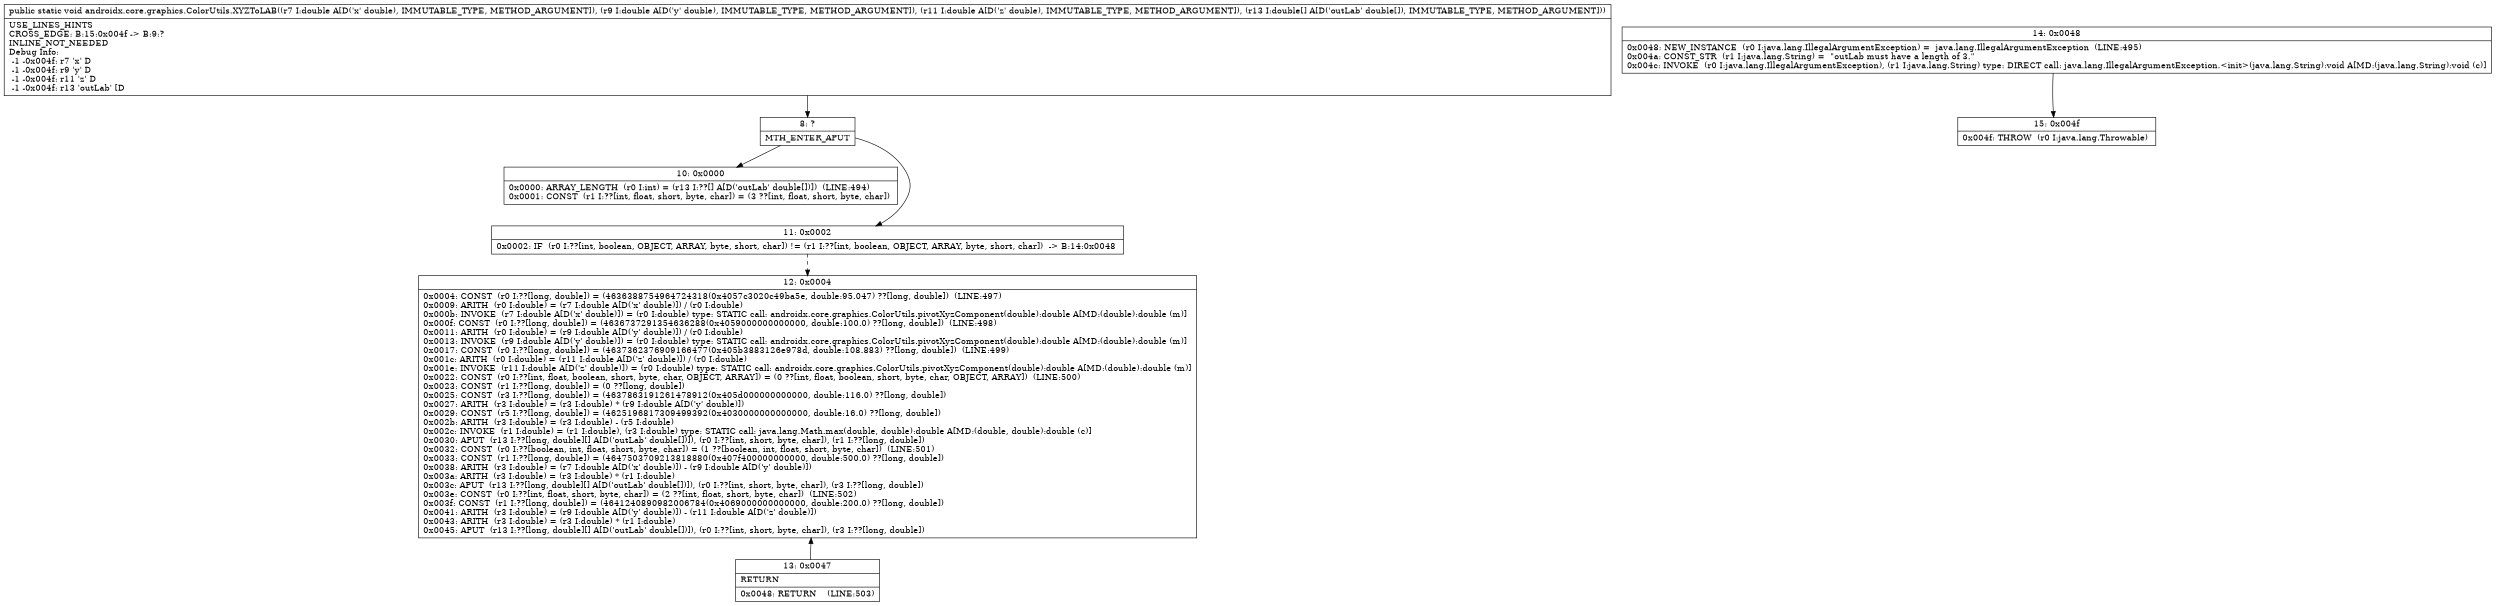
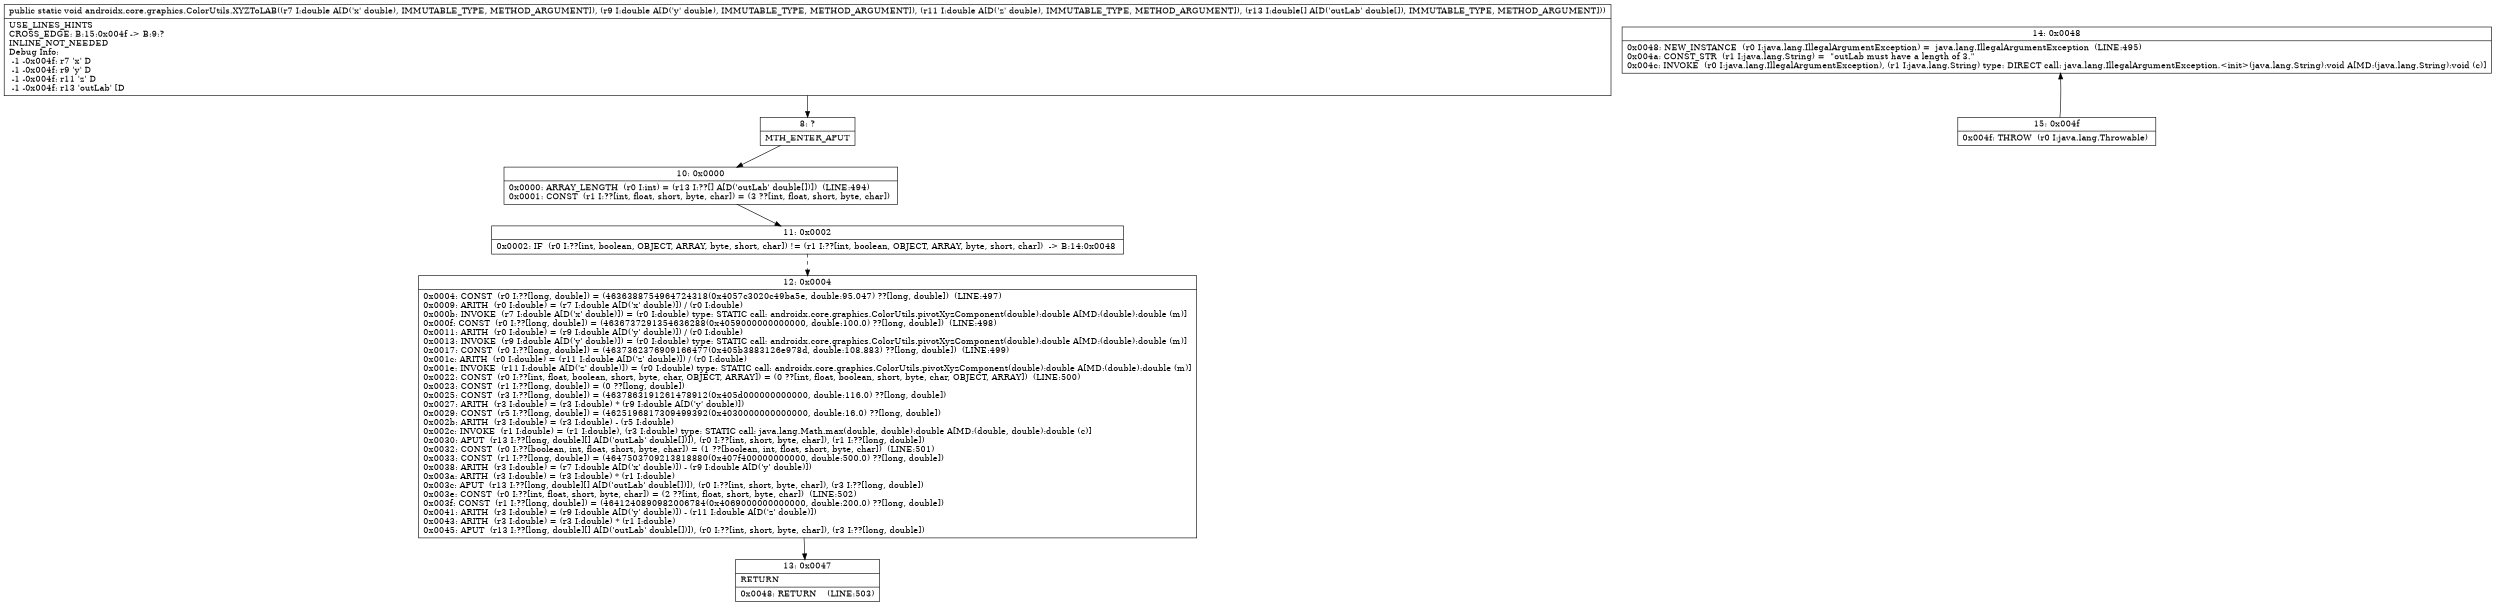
edge "14: 0x0048" -> "15: 0x004f": reversed
edge "8: ?" -> "11: 0x0002": now "10: 0x0000" -> "11: 0x0002"
edge "13: 0x0047" -> "12: 0x0004": reversed
